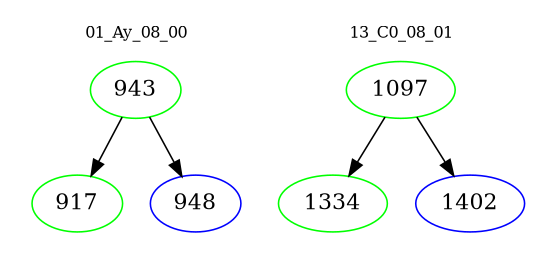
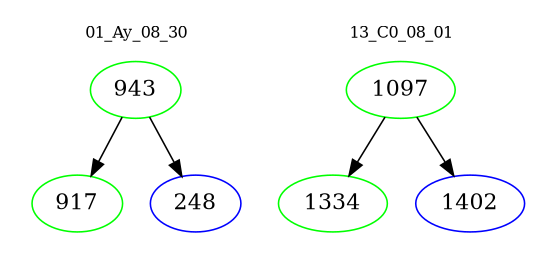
cluster "01_Ay_08_00": label "01_Ay_08_00" -> "01_Ay_08_30"
node "948": label "948" -> "248"
